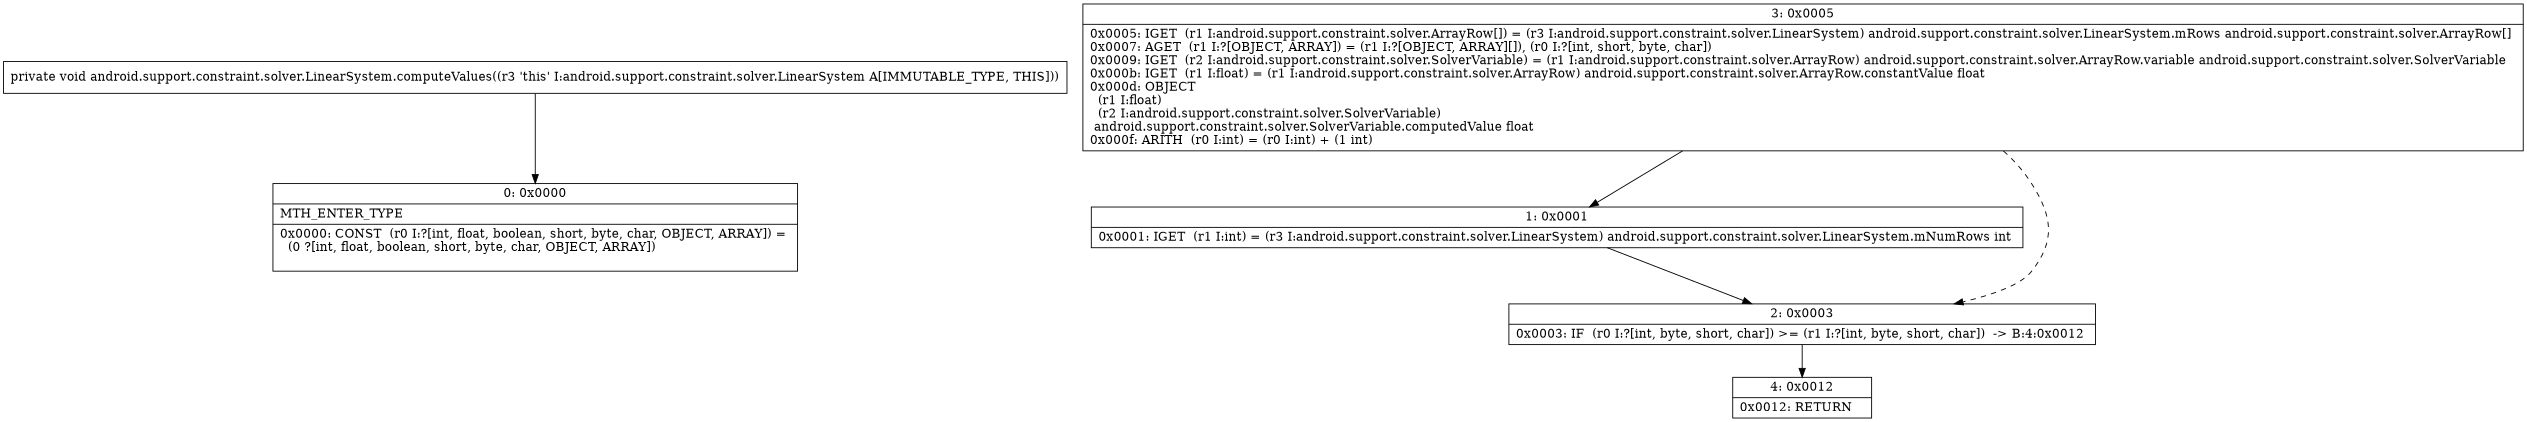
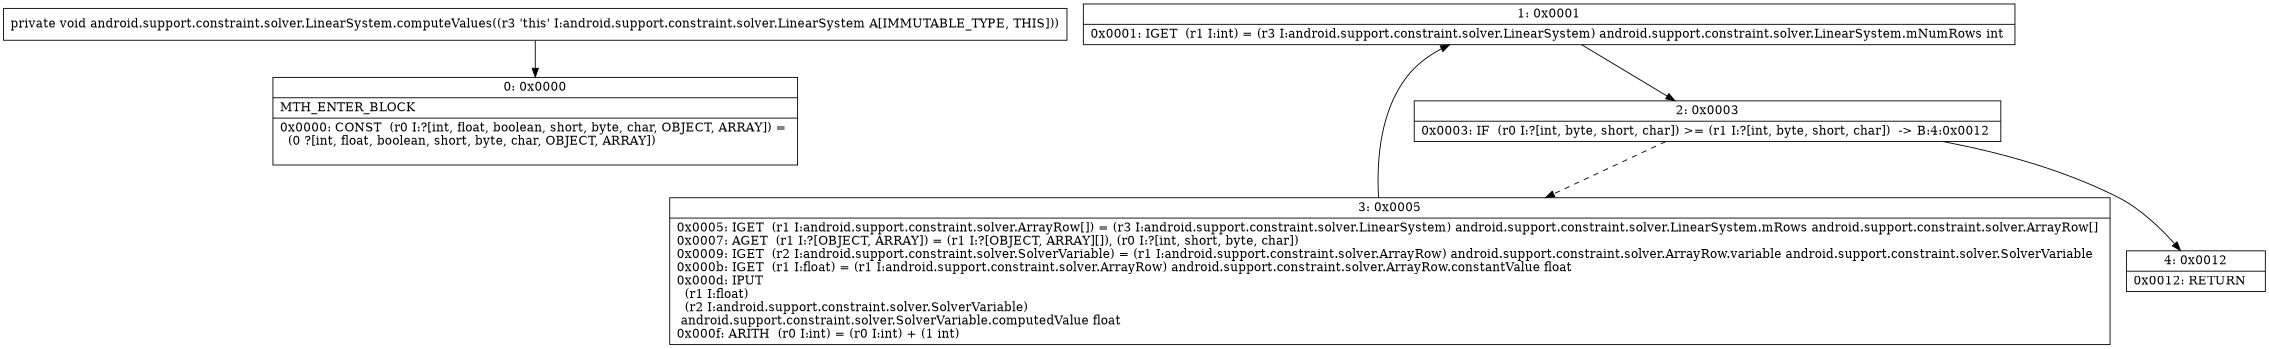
node "3: 0x0005": text "0x000d: OBJECT" -> "0x000d: IPUT"
node "0: 0x0000": text "MTH_ENTER_TYPE" -> "MTH_ENTER_BLOCK"
edge "3: 0x0005" -> "2: 0x0003": reversed
